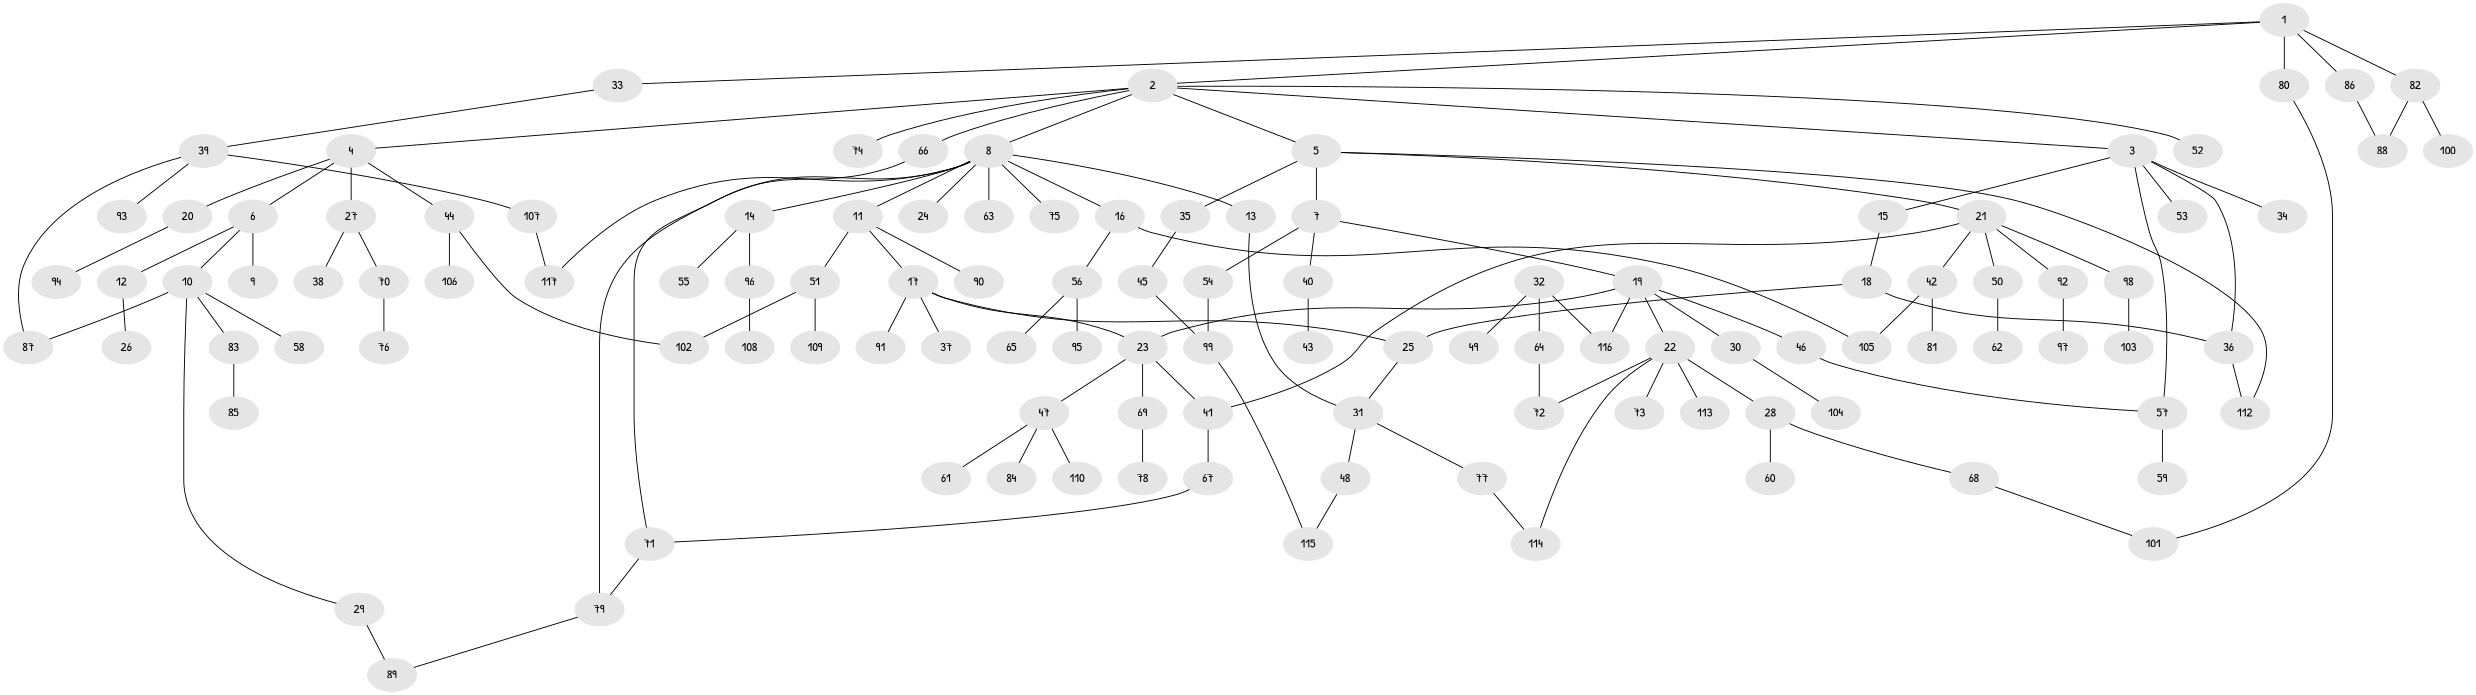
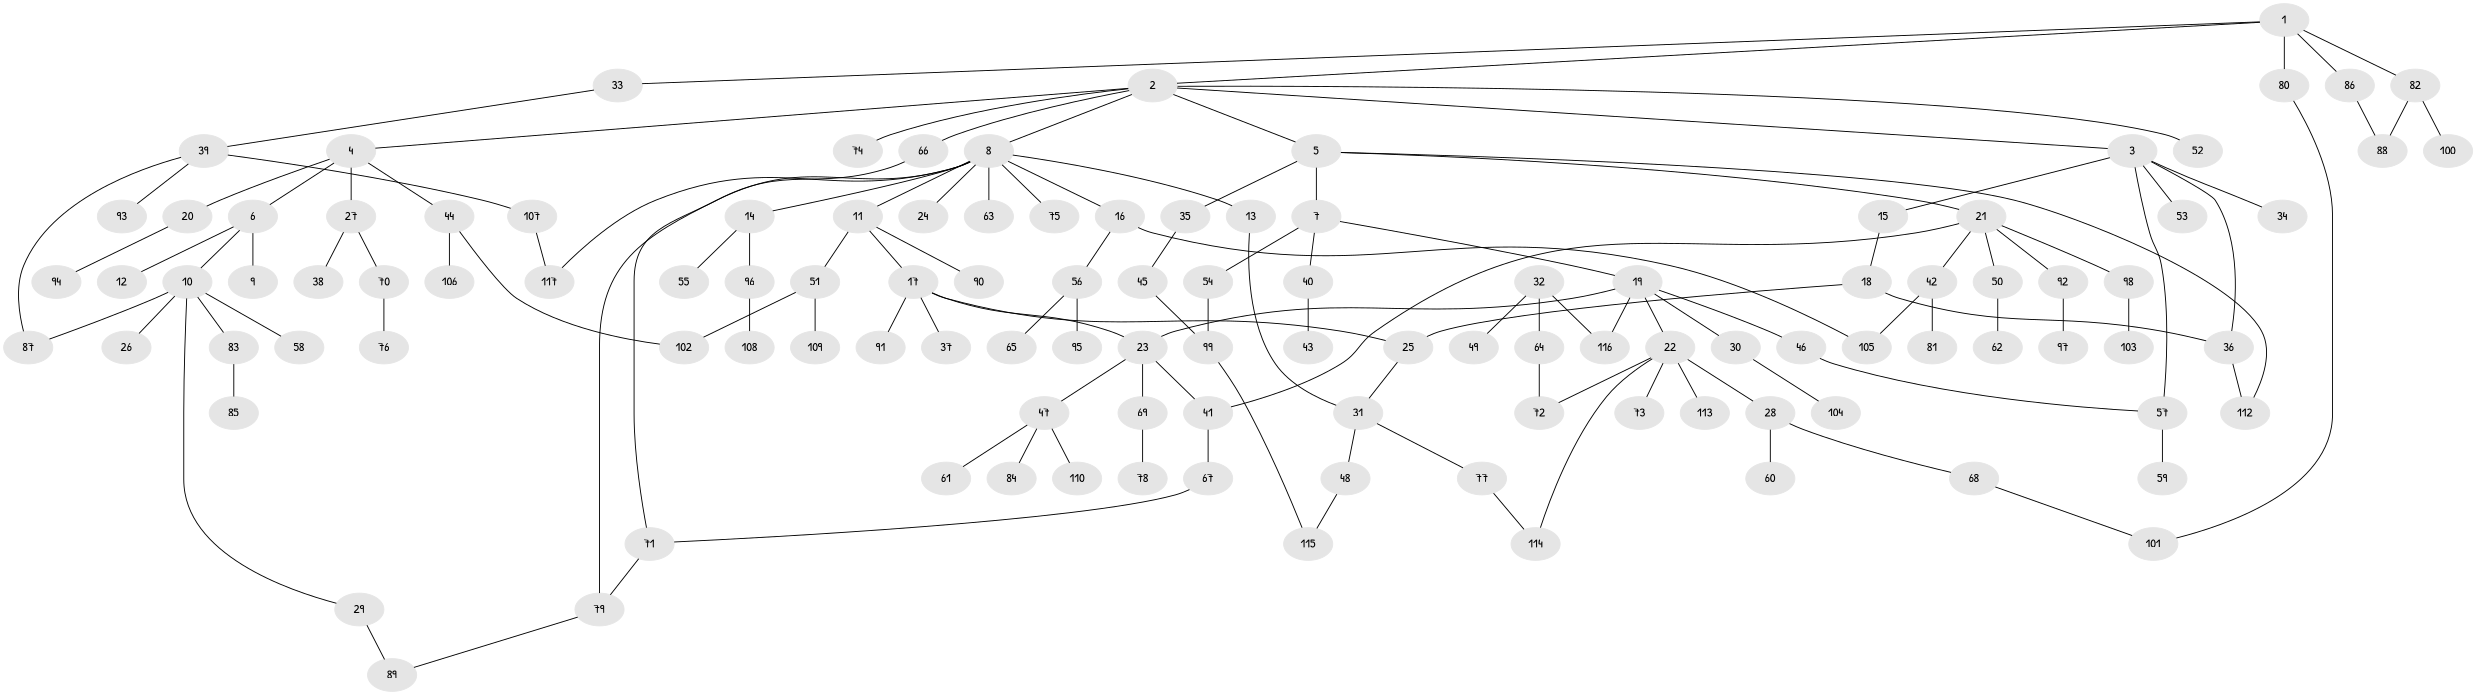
edge "12" -- "26": now "10" -- "26"
